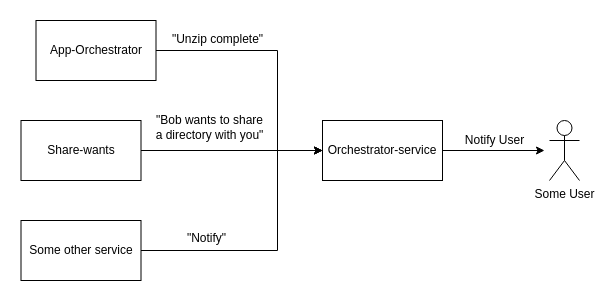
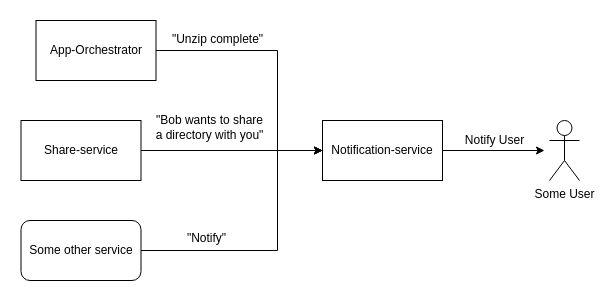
node "Share-wants": label "Share-wants" -> "Share-service"
node "Orchestrator-service": label "Orchestrator-service" -> "Notification-service"
node "Some other service": shape rectangle -> rounded rectangle
